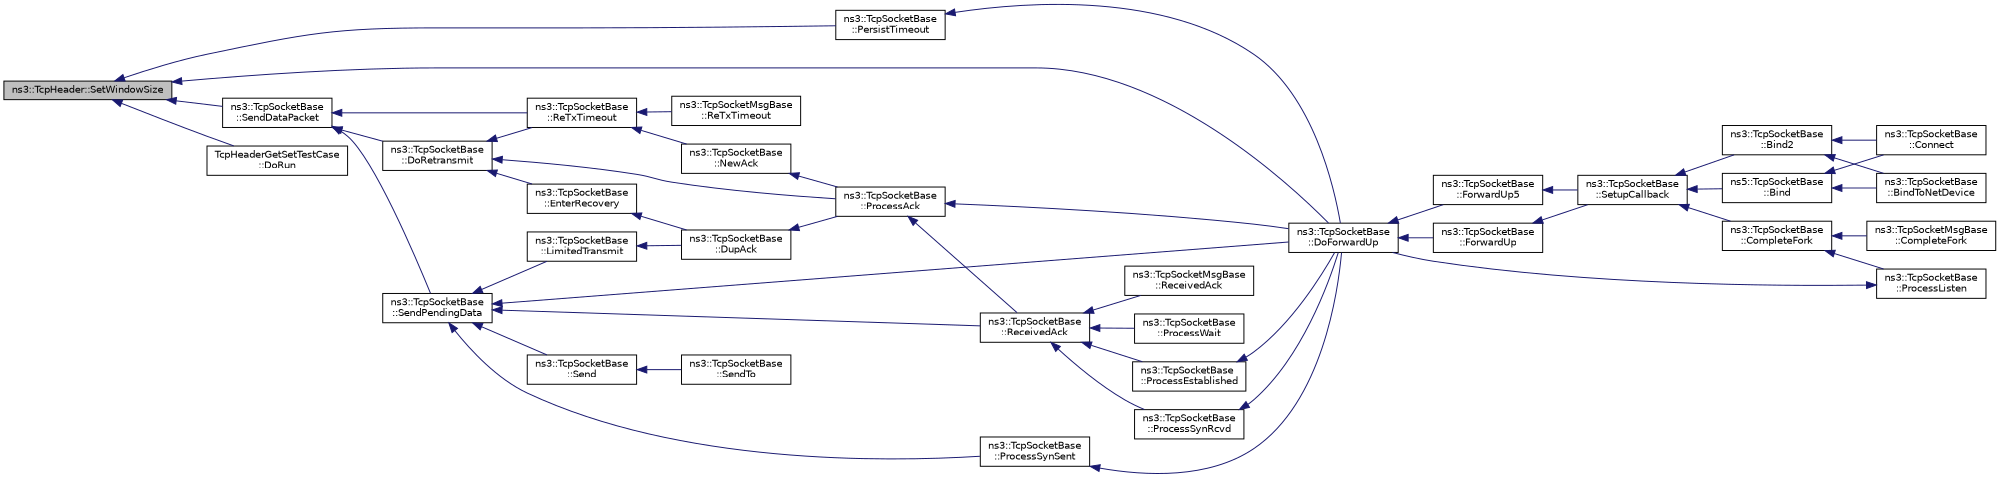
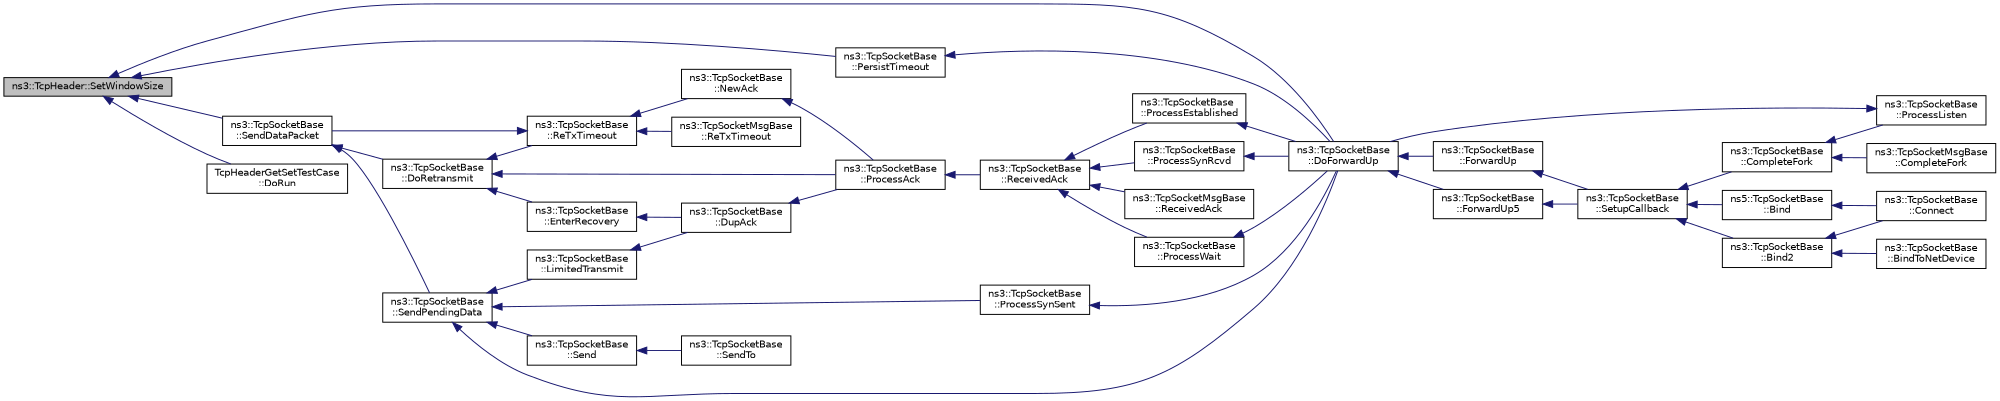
edge "ns3::TcpSocketBase ::ReTxTimeout" -> "ns3::TcpSocketBase ::SendDataPacket": reversed
edge "ns3::TcpSocketBase ::BindToNetDevice" -> "ns5::TcpSocketBase ::Bind": removed
edge "ns3::TcpSocketBase ::DoForwardUp" -> "ns3::TcpSocketBase ::ProcessAck": now "ns3::TcpSocketBase ::DoForwardUp" -> "ns3::TcpSocketBase ::ProcessWait"
edge "ns3::TcpSocketBase ::ReceivedAck" -> "ns3::TcpSocketBase ::SendPendingData": removed
